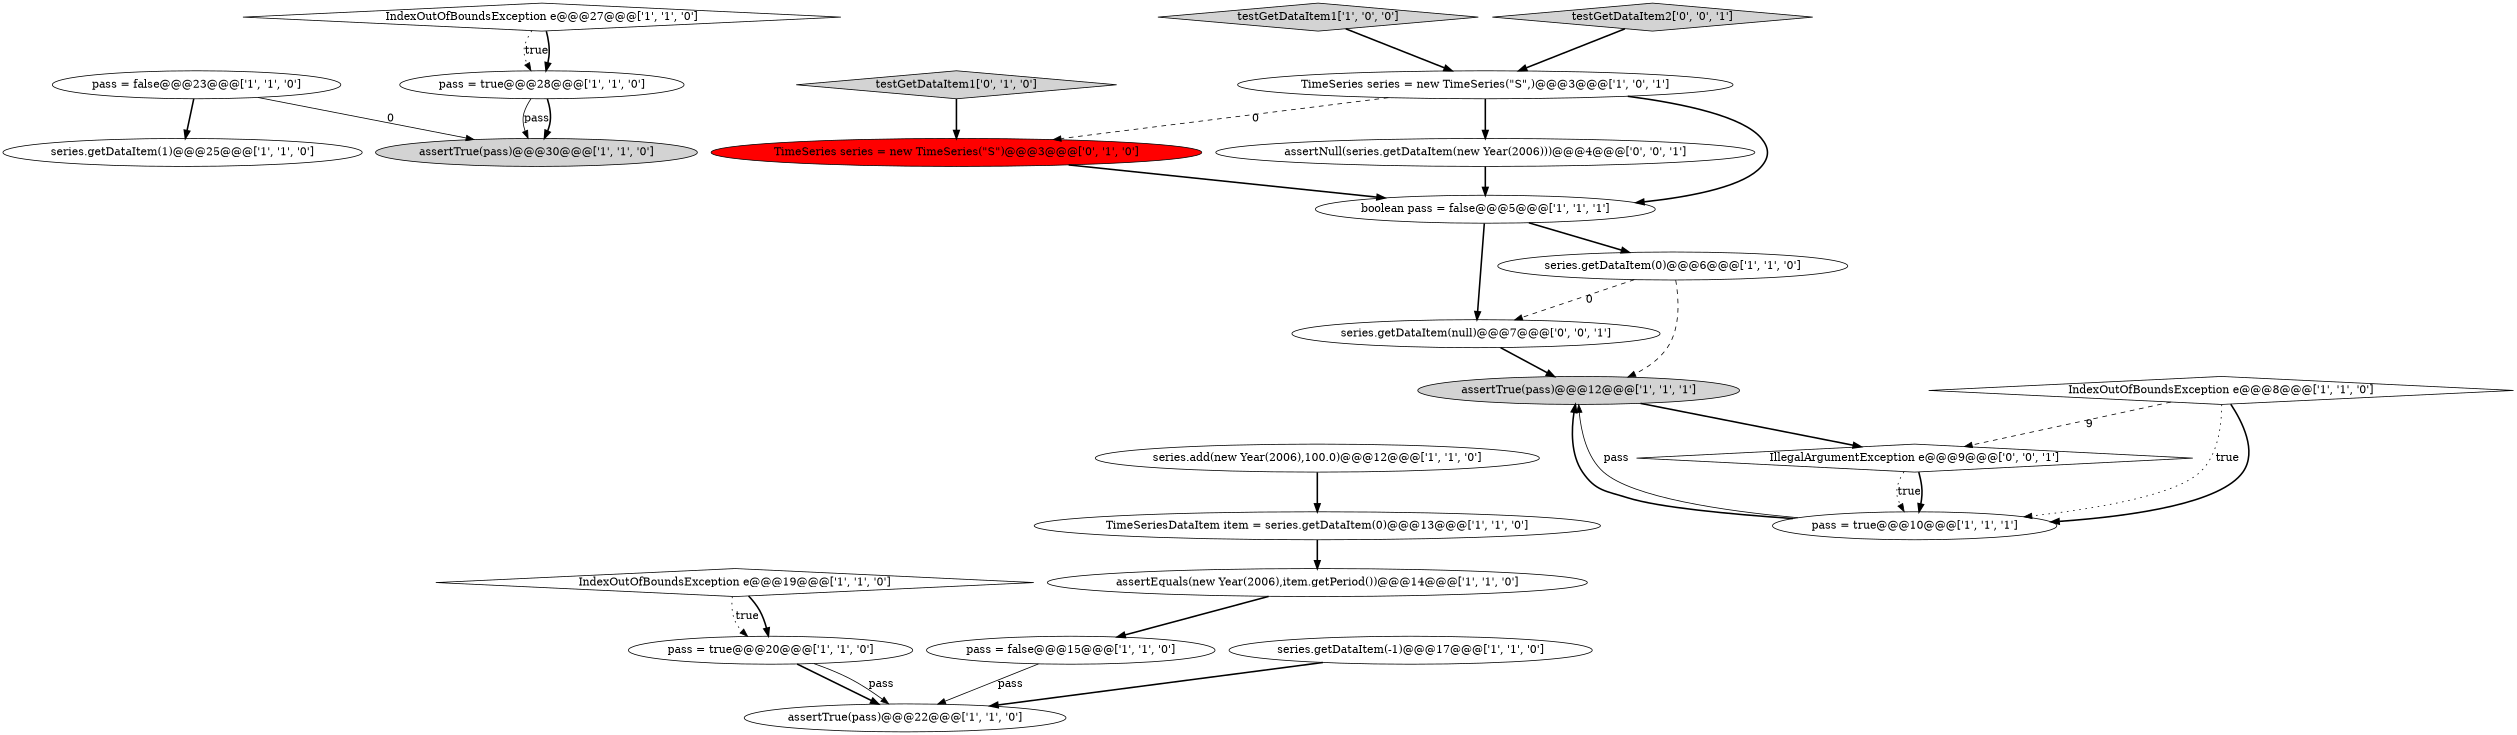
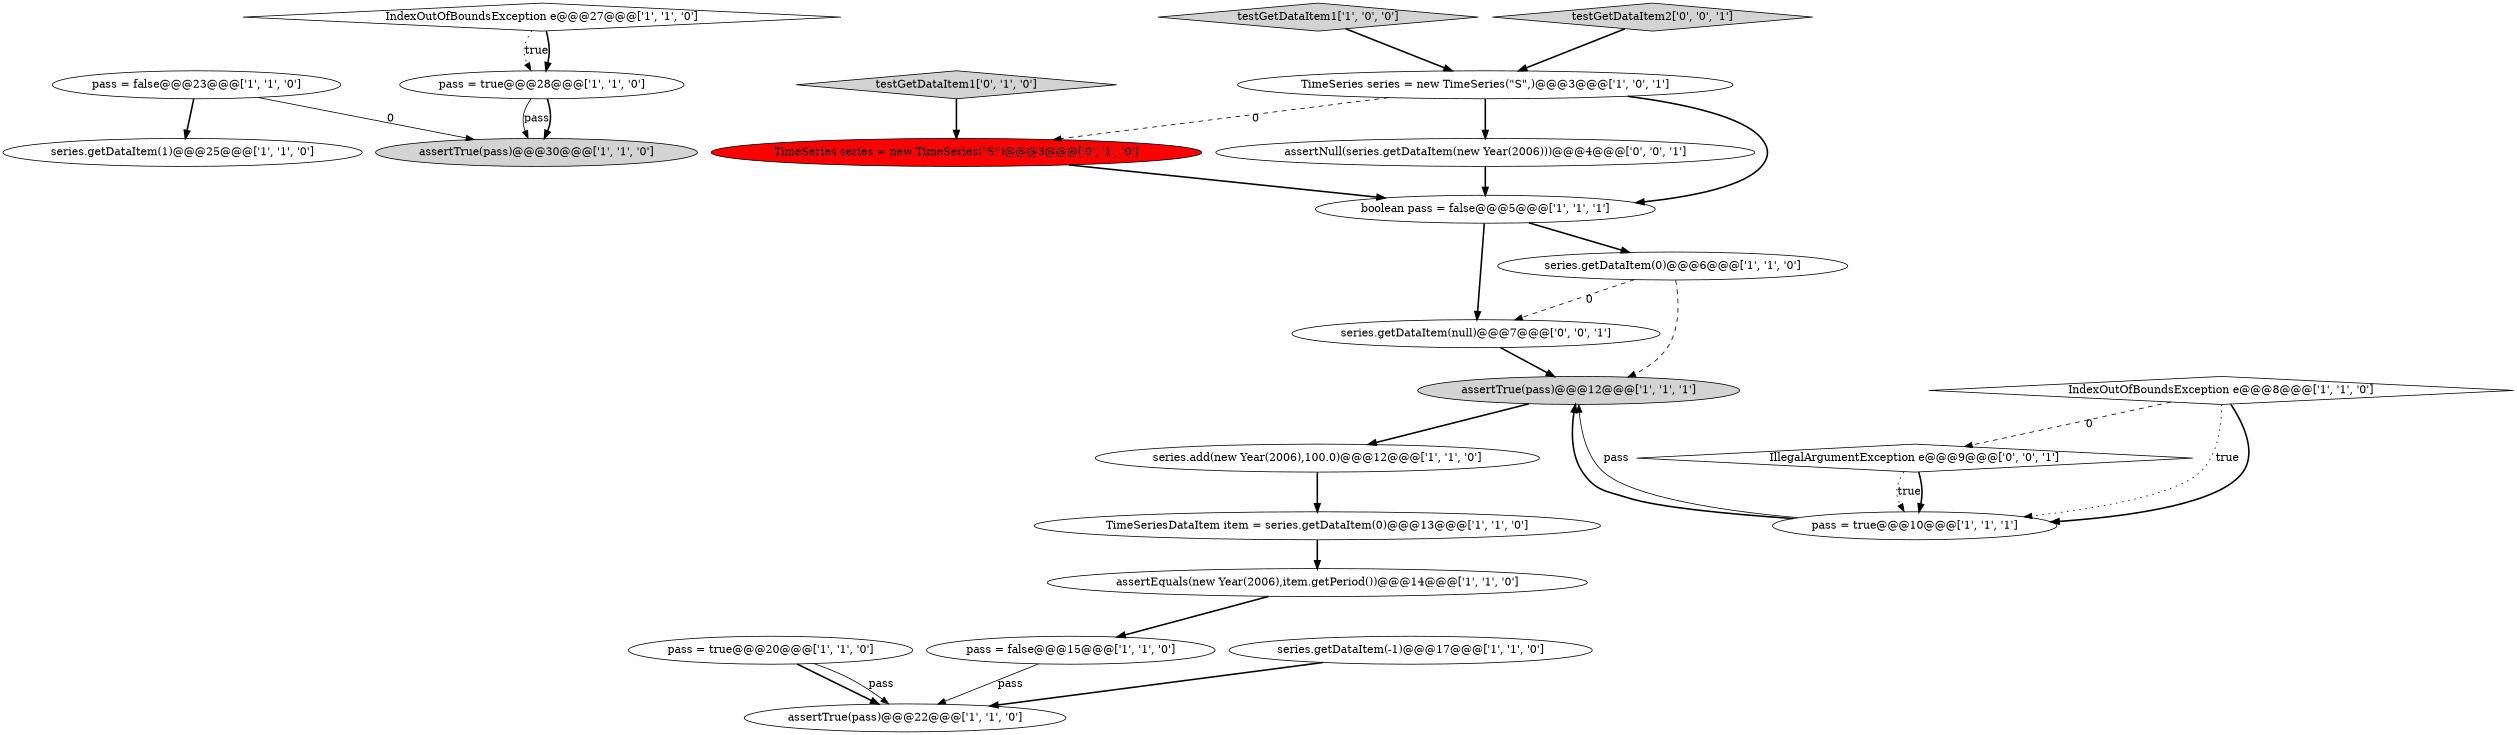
edge "assertTrue(pass)@@@12@@@['1', '1', '1']" -> "IllegalArgumentException e@@@9@@@['0', '0', '1']": now "assertTrue(pass)@@@12@@@['1', '1', '1']" -> "series.add(new Year(2006),100.0)@@@12@@@['1', '1', '0']"
edge "IndexOutOfBoundsException e@@@8@@@['1', '1', '0']" -> "IllegalArgumentException e@@@9@@@['0', '0', '1']": label "9" -> "0"
node "IndexOutOfBoundsException e@@@19@@@['1', '1', '0']": removed
